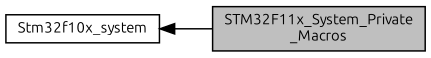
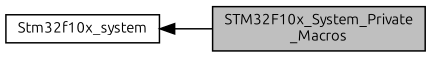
node "STM32F11x_System_Private _Macros": label "STM32F11x_System_Private _Macros" -> "STM32F10x_System_Private _Macros"
